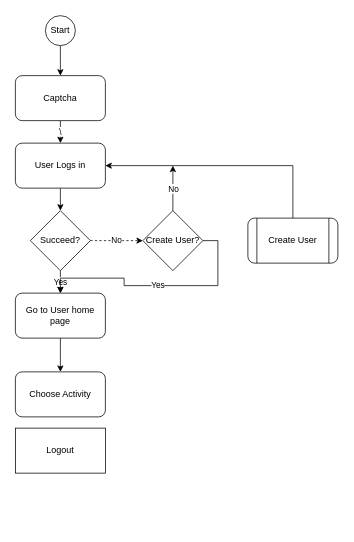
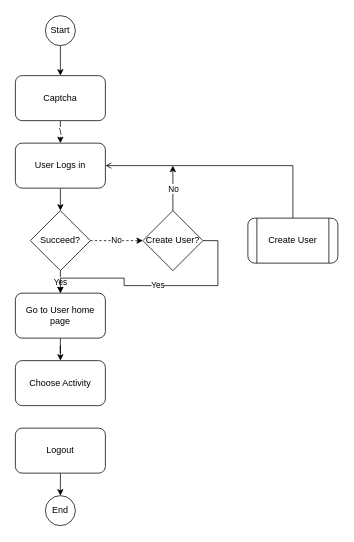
edge "Create User" -> "User Logs in": arrowhead classic -> open
node "Choose Activity": moved (60, 394) -> (60, 383)
node "Logout": shape rectangle -> rounded rectangle
edge "Logout" -> "End": added
node "End": added
